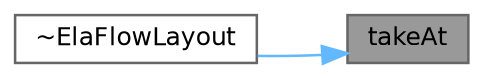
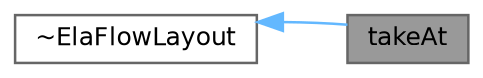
edge "~ElaFlowLayout" -> "takeAt": reversed
